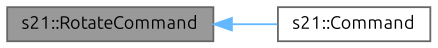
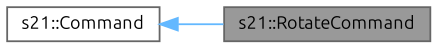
edge "s21::Command" -> "s21::RotateCommand": reversed
